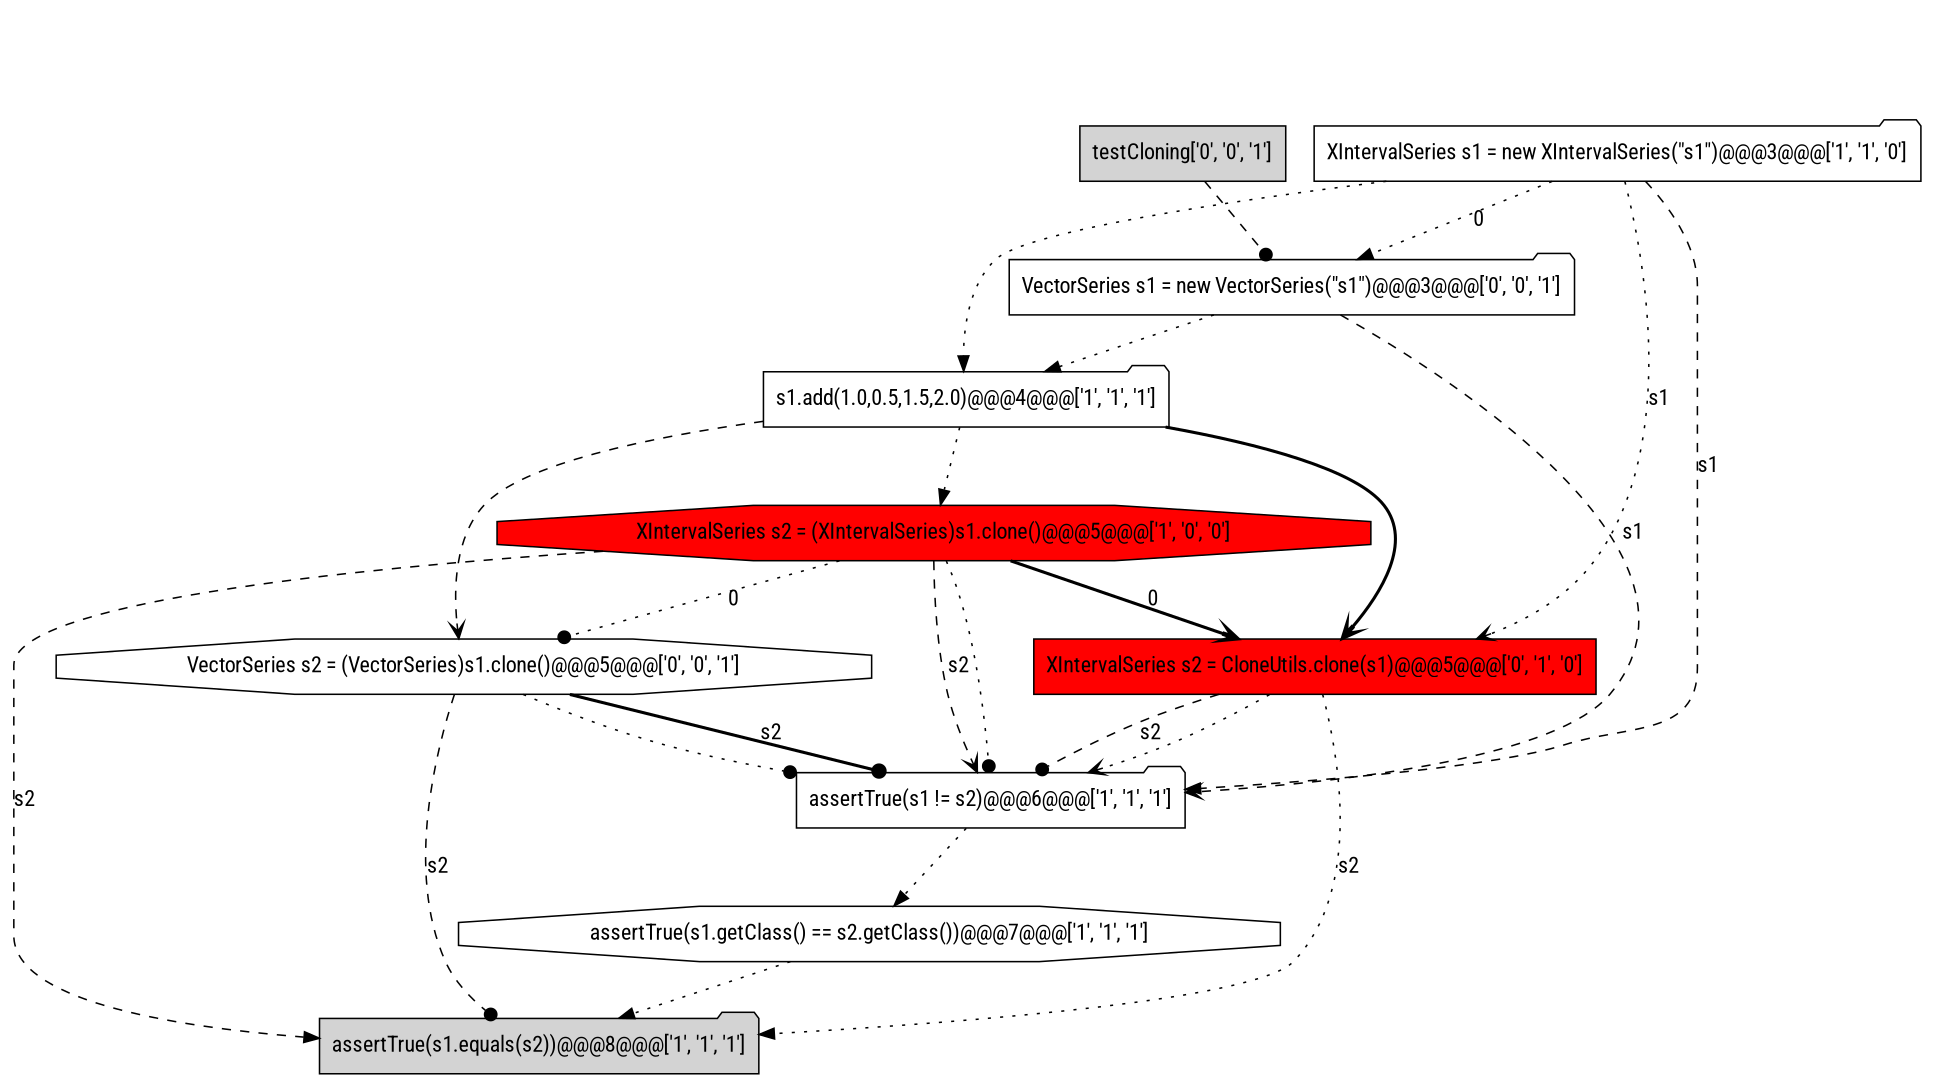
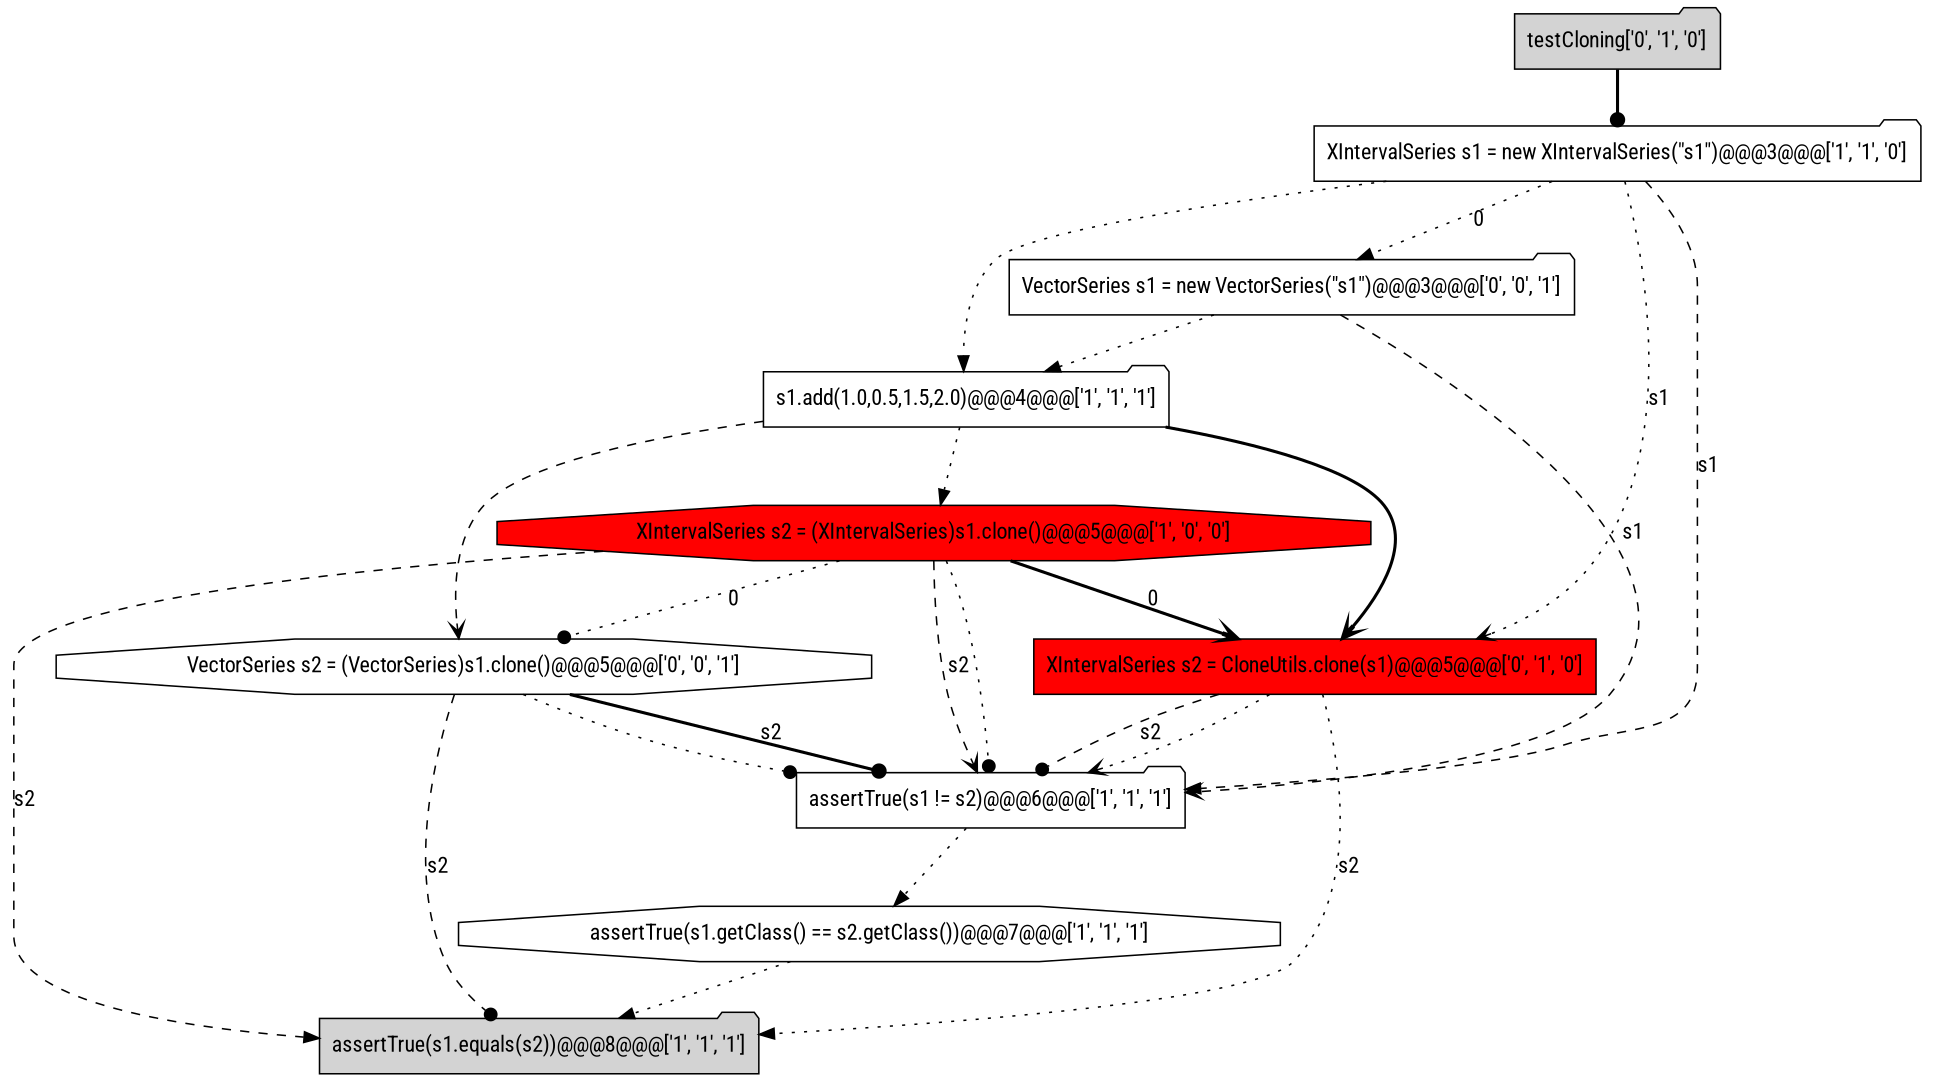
node "testCloning['0', '1', '0']": added
node "testCloning['0', '0', '1']": removed
